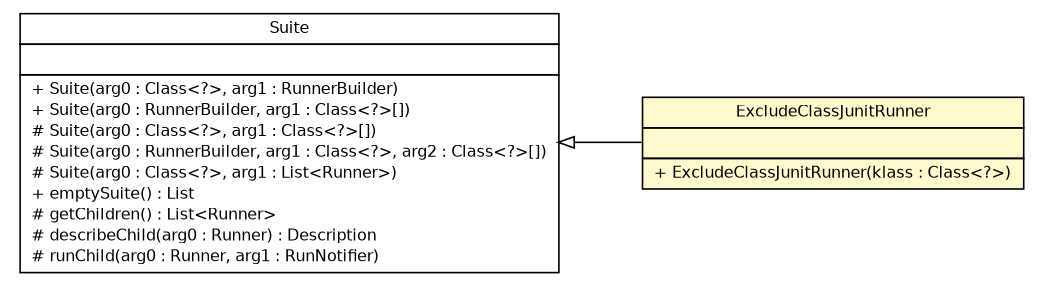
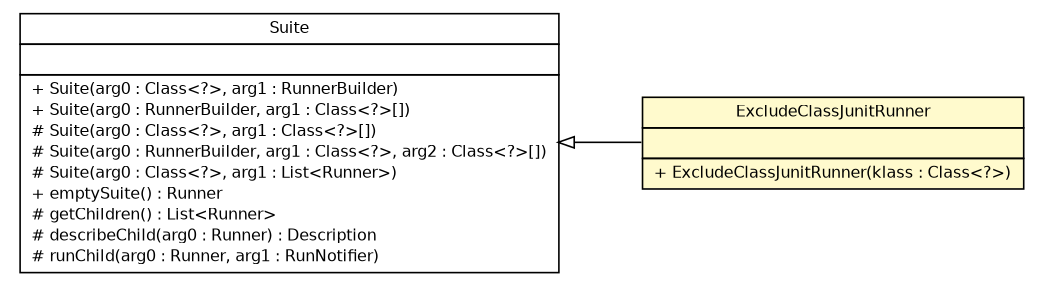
node "Suite": text "+ emptySuite() : List" -> "+ emptySuite() : Runner"
